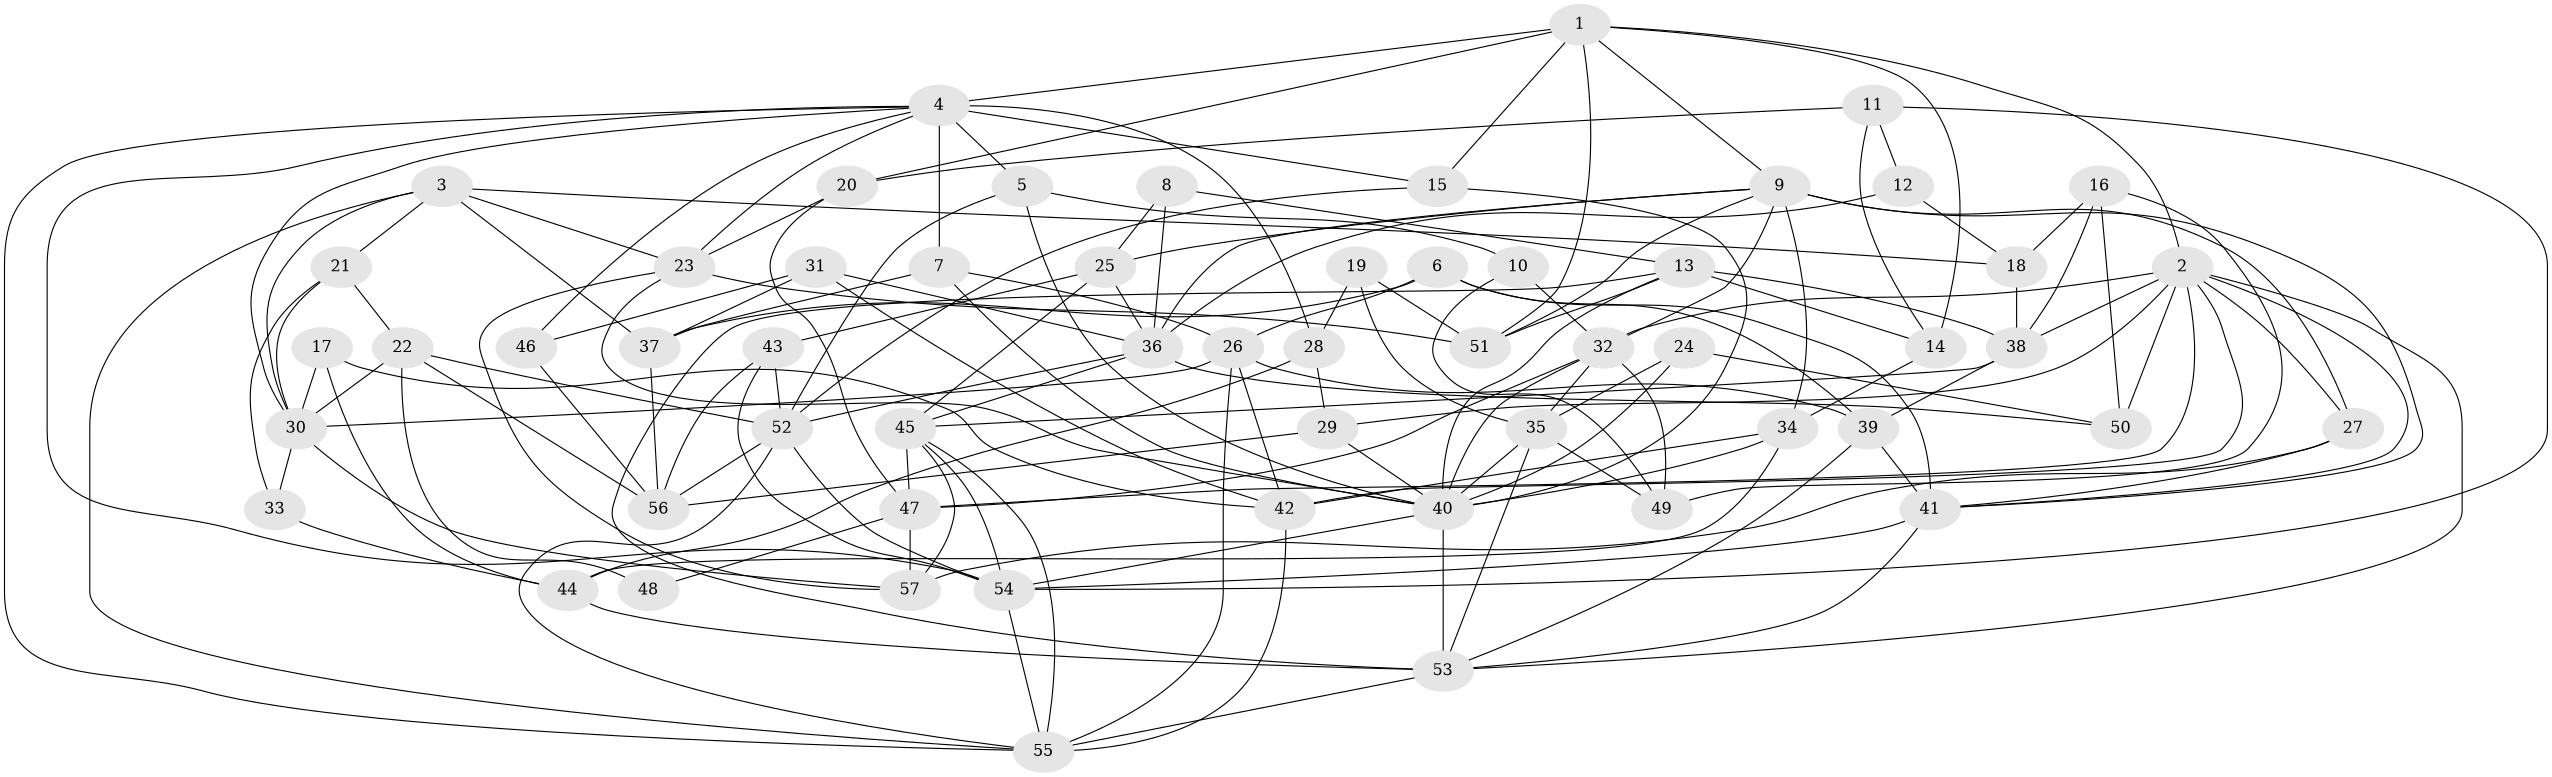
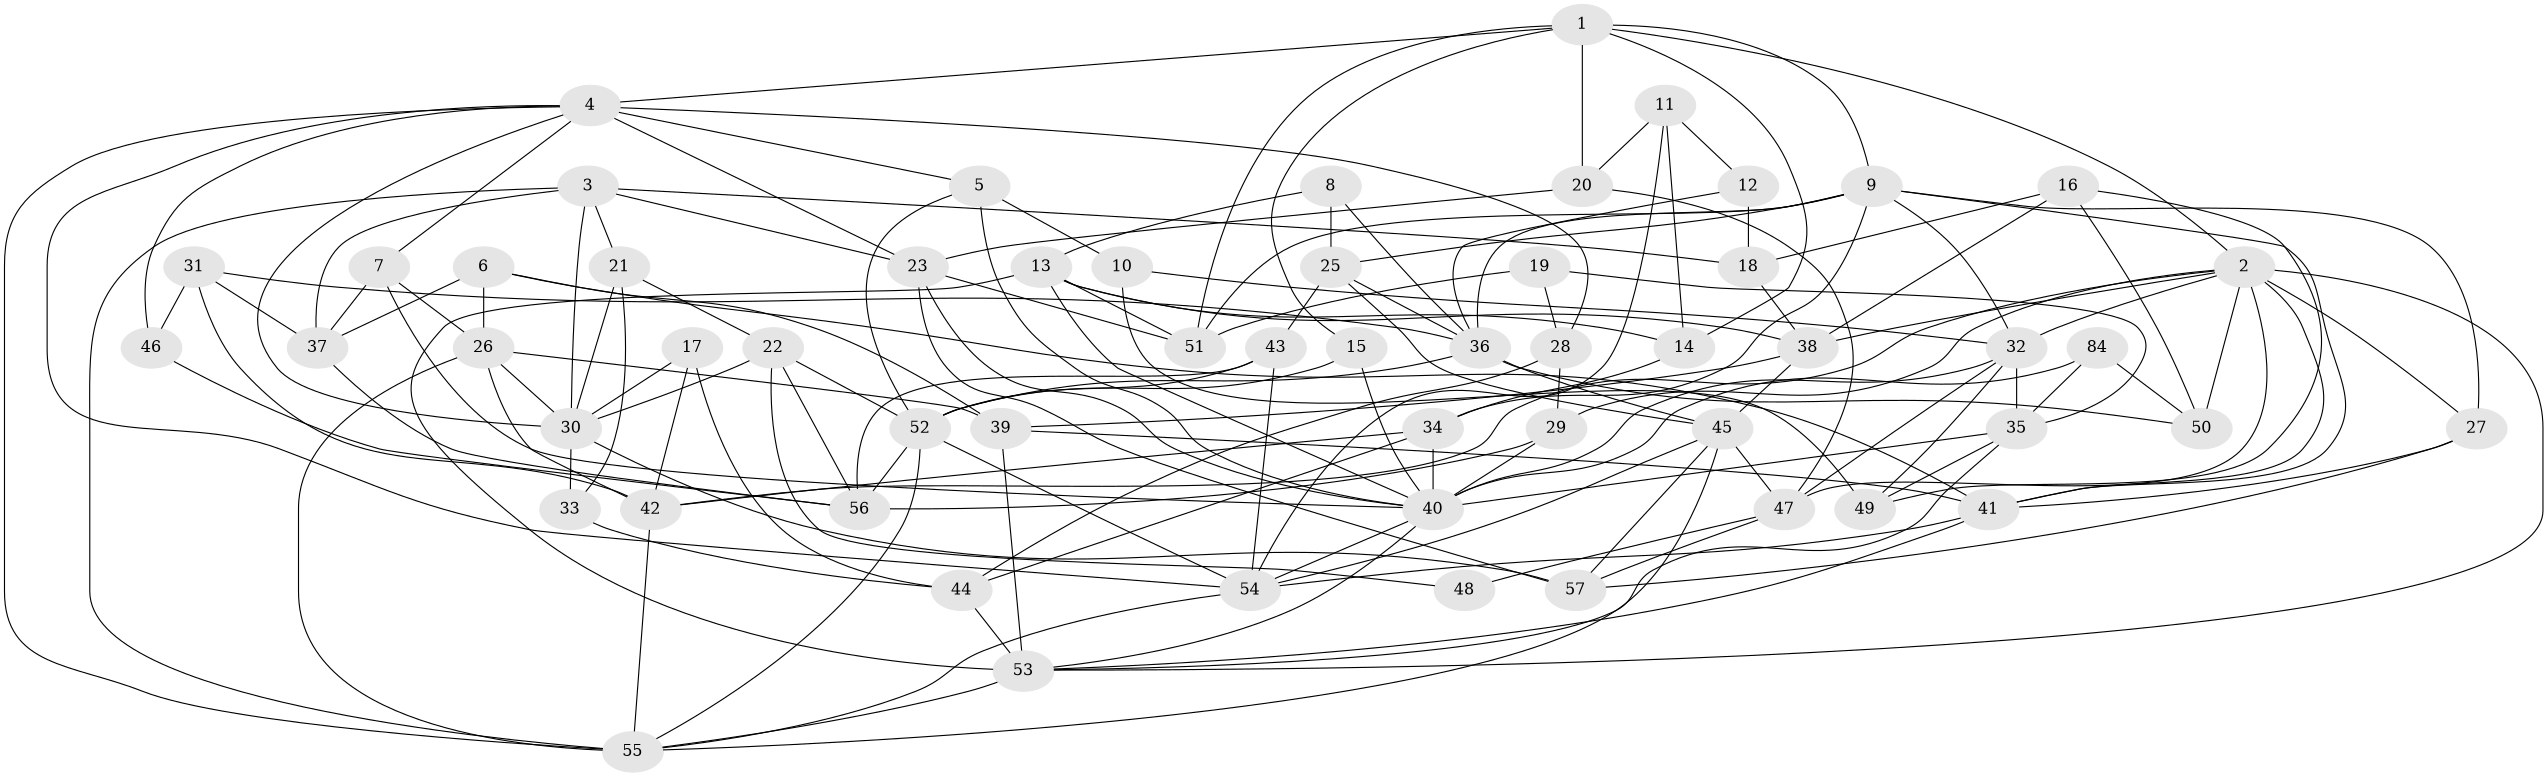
edge "4" -- "15": removed
node "24": label "24" -> "84"
